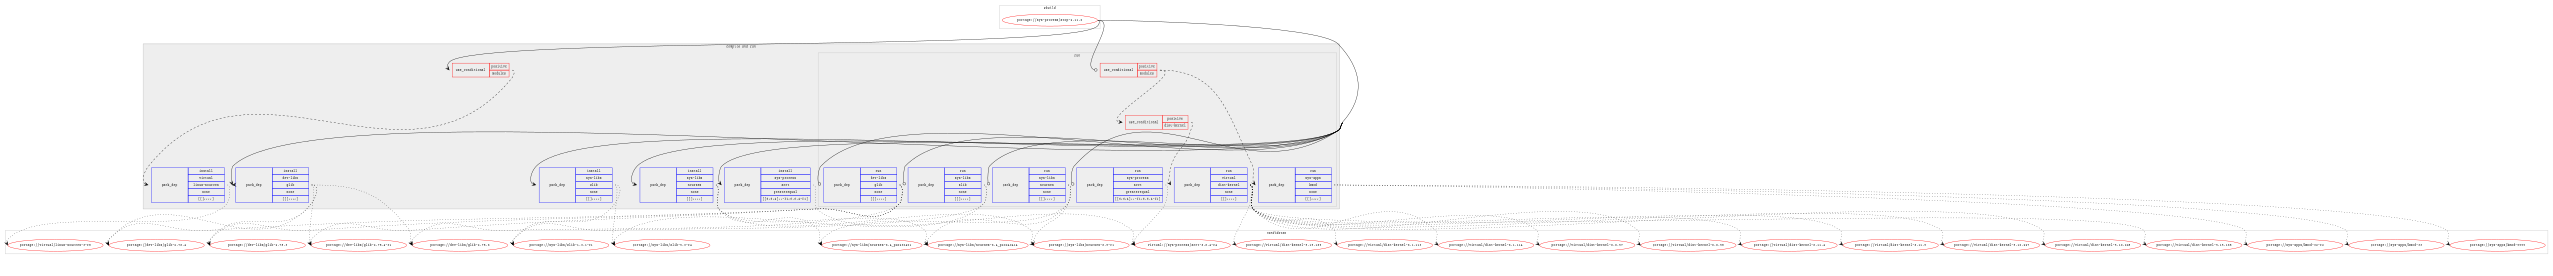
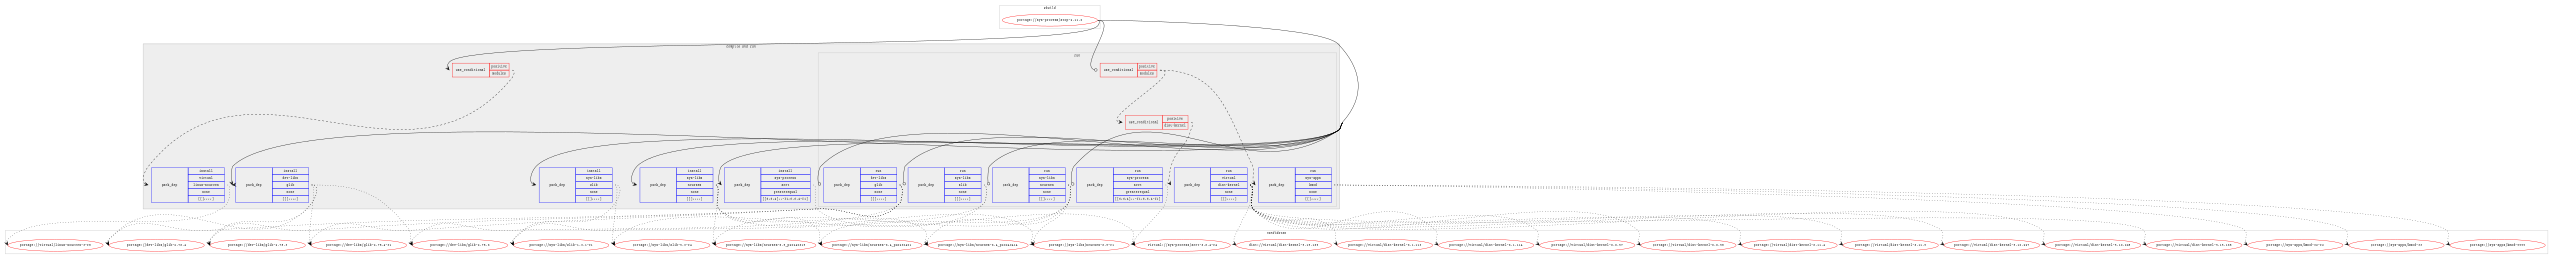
node "portage://sys-libs/ncurses-6.5_p20240615": added
node "portage://virtual/dist-kernel-5.15.169": label "portage://virtual/dist-kernel-5.15.169" -> "dist://virtual/dist-kernel-5.15.169"
